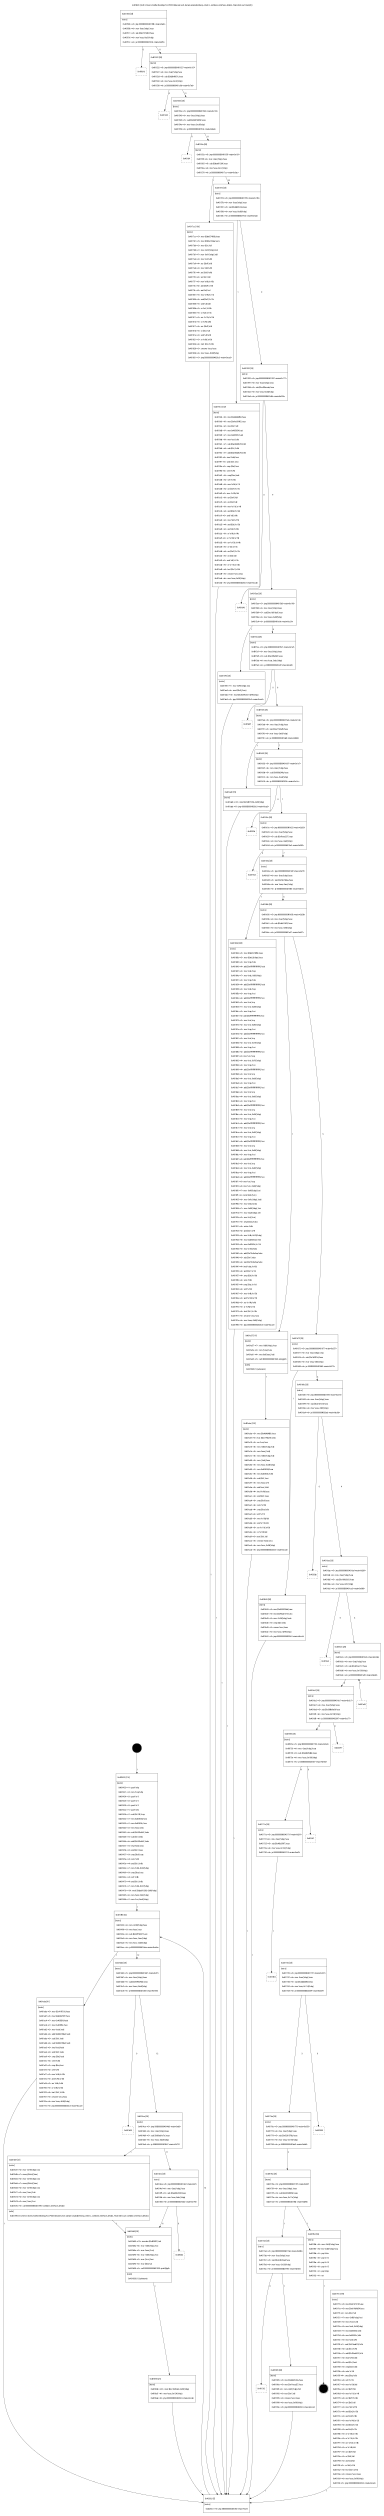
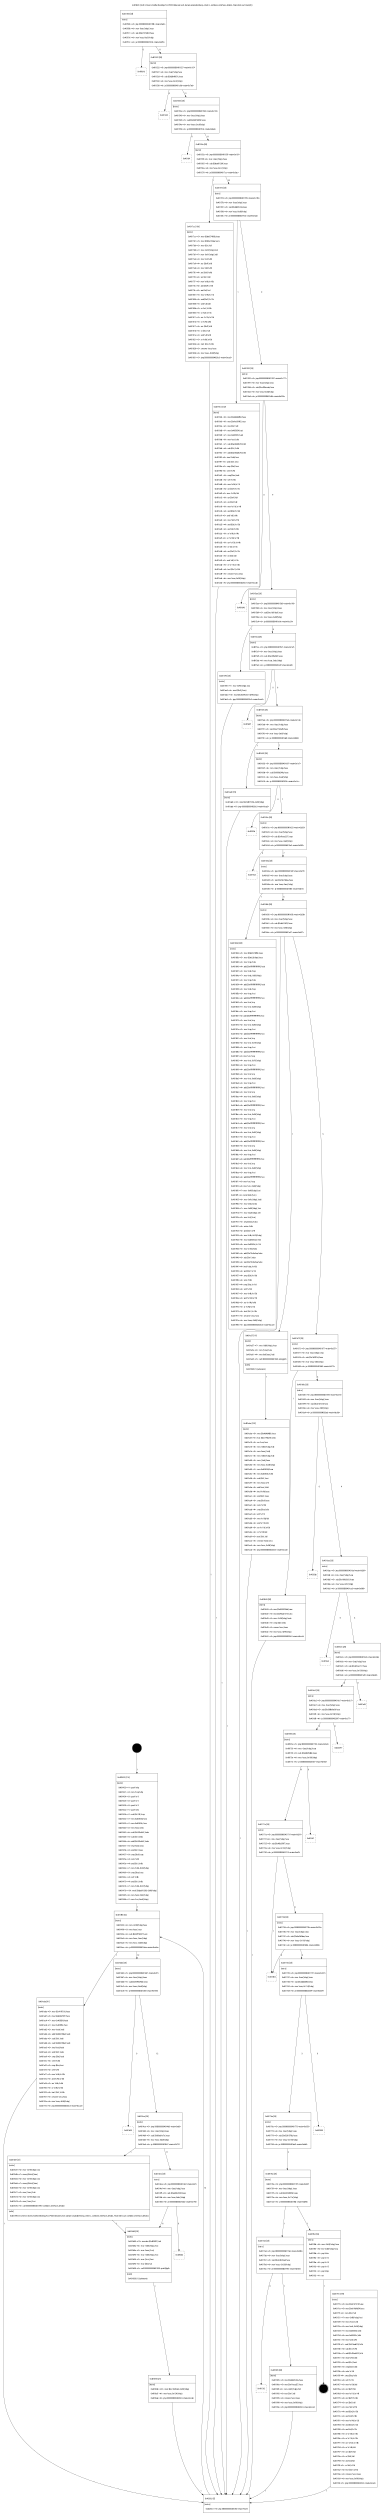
edge "0x401afd" -> "0x4016c6 [28]": reversed
edge "0x401836 [335]" -> "0x4020c3 [5]": now "0x401656 [28]" -> "0x4020c3 [5]"
node "0x401736 [28]": added
